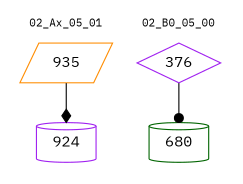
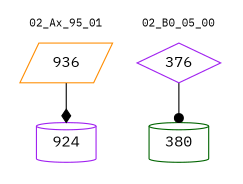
cluster "02_Ax_05_01": label "02_Ax_05_01" -> "02_Ax_95_01"
node "935": label "935" -> "936"
node "680": label "680" -> "380"
